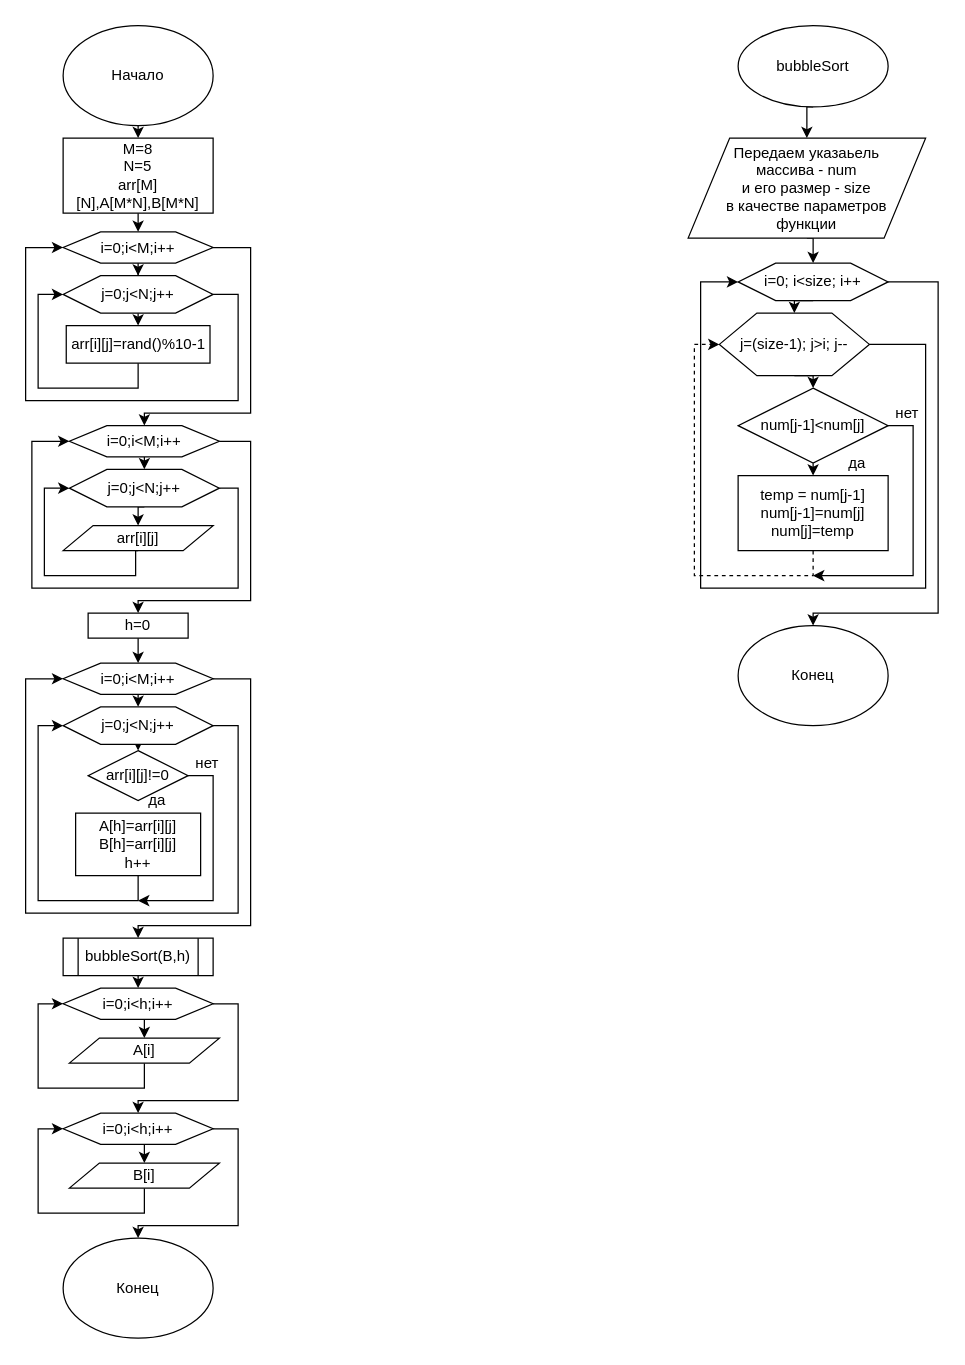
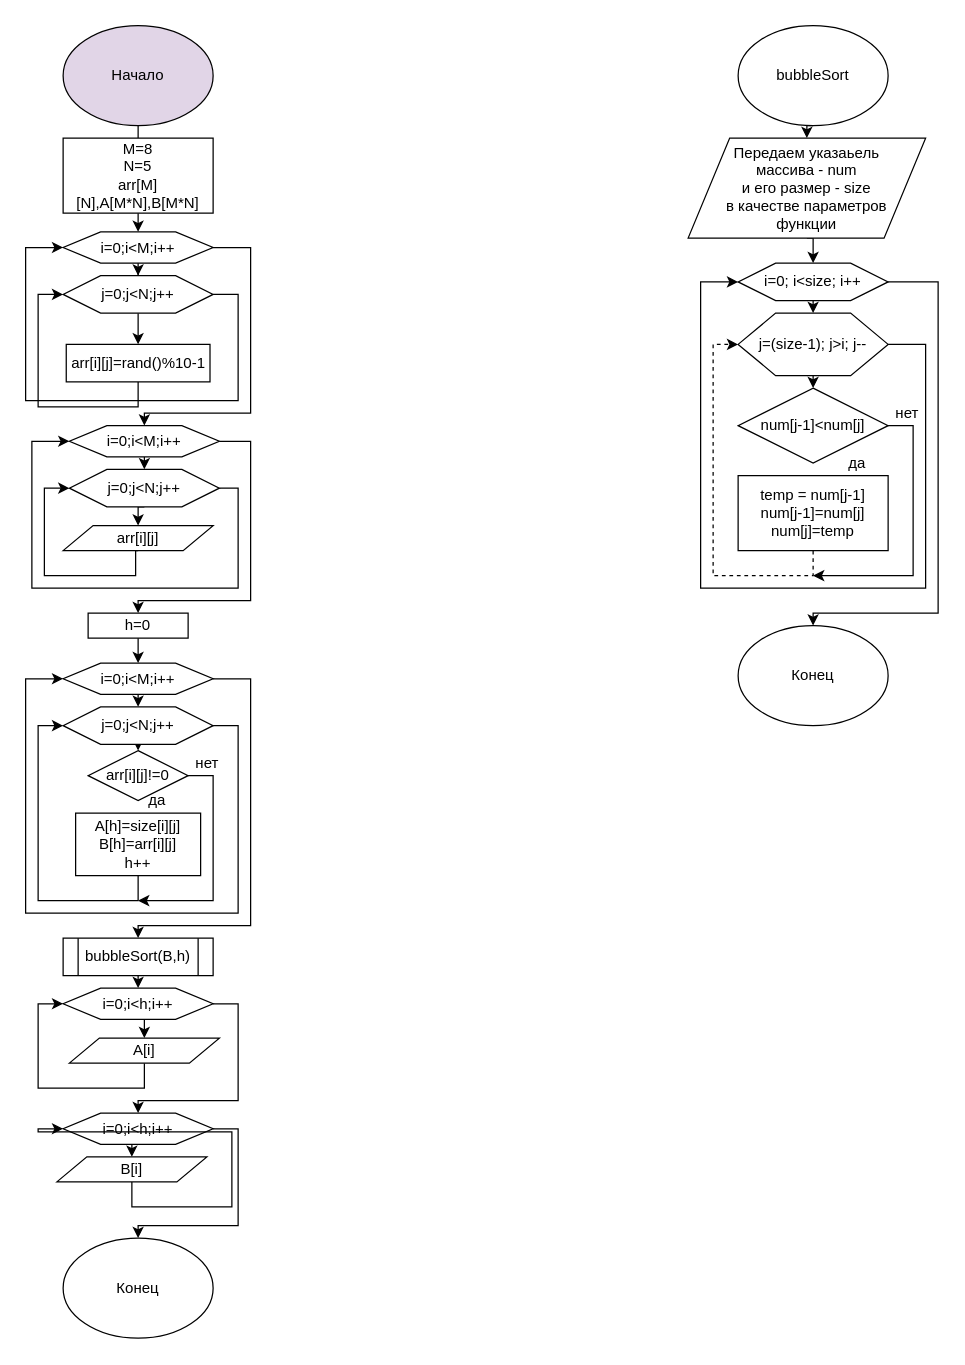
node "bubbleSort": size 150x81 -> 150x100
node "Начало": fillcolor #ffffff -> #e1d5e7
edge "Начало" -> "M=8 N=5 arr[M][N],A[M*N],B[M*N]": arrowhead classic -> none
node "arr[i][j]=rand()%10-1": moved (138, 344) -> (138, 363)
node "j=(size-1); j>i; j--": moved (794, 344) -> (813, 344)
edge "num[j-1]<num[j]" -> "temp = num[j-1] num[j-1]=num[j] num[j]=temp": removed
node "A[h]=arr[i][j] B[h]=arr[i][j] h++": label "A[h]=arr[i][j] B[h]=arr[i][j] h++" -> "A[h]=size[i][j] B[h]=arr[i][j] h++"
node "B[i]": moved (144, 1176) -> (132, 1169)
